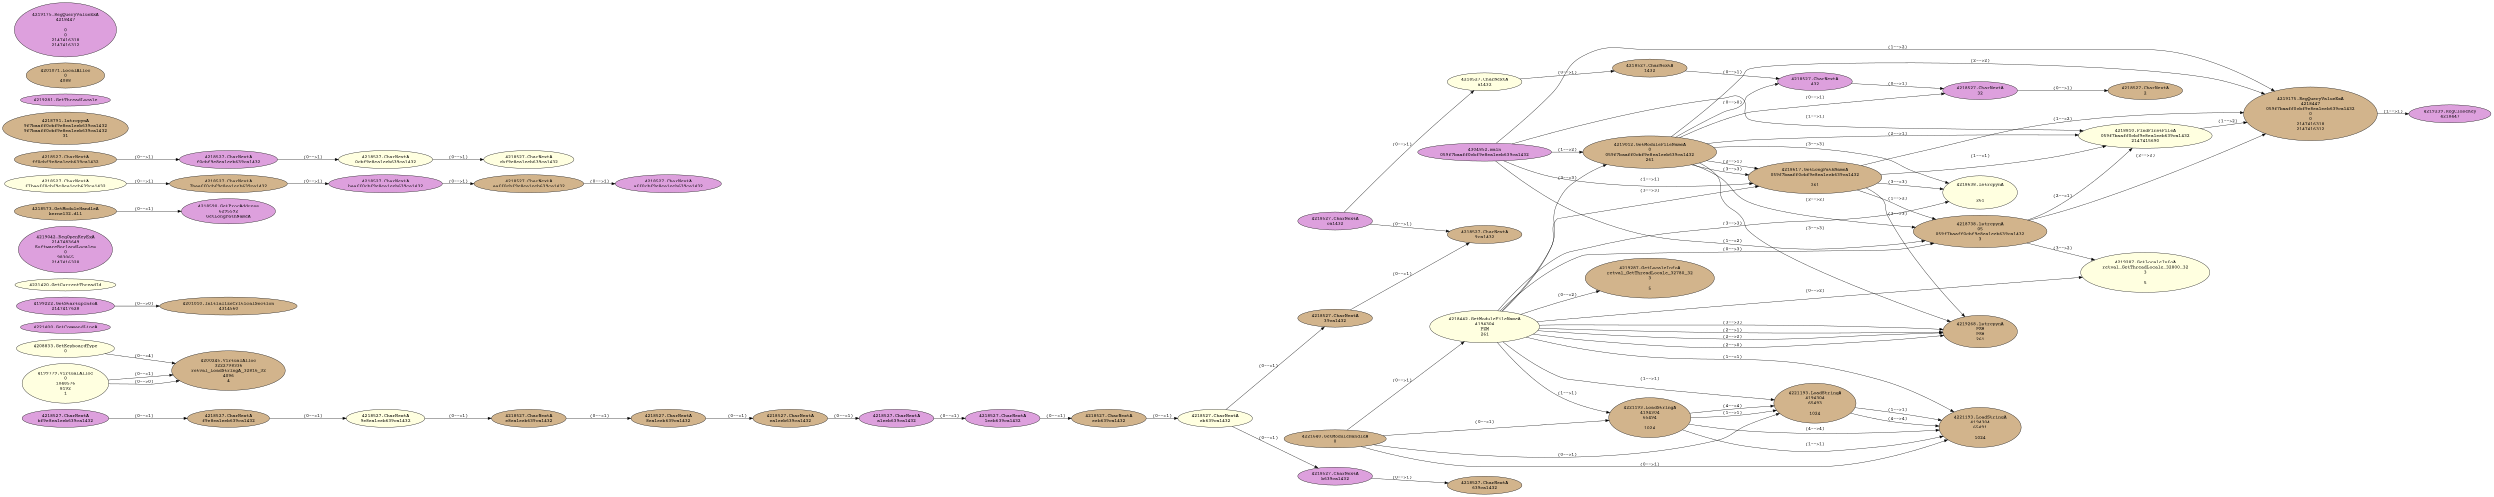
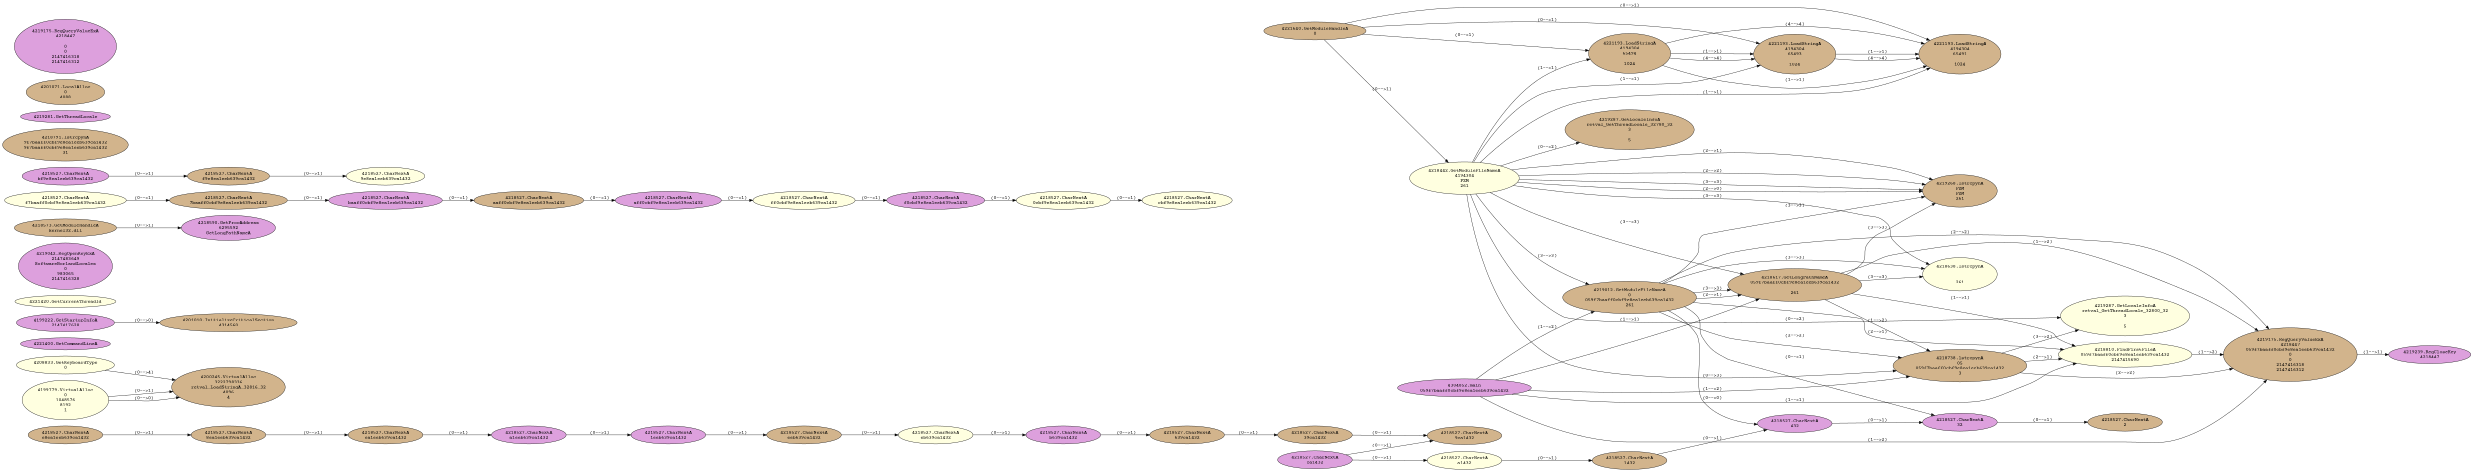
node "4218527.CharNextA ff0cbf9e8ea1eeb639ca1432": fillcolor tan -> lightyellow
edge "4218527.CharNextA aff0cbf9e8ea1eeb639ca1432" -> "4218527.CharNextA ff0cbf9e8ea1eeb639ca1432": added, label "(0-->1)"
edge "4218527.CharNextA eb639ca1432" -> "4218527.CharNextA 39ca1432": now "4218527.CharNextA 639ca1432" -> "4218527.CharNextA 39ca1432"
edge "4218527.CharNextA 9e8ea1eeb639ca1432" -> "4218527.CharNextA e8ea1eeb639ca1432": removed, label "(0-->1)"
